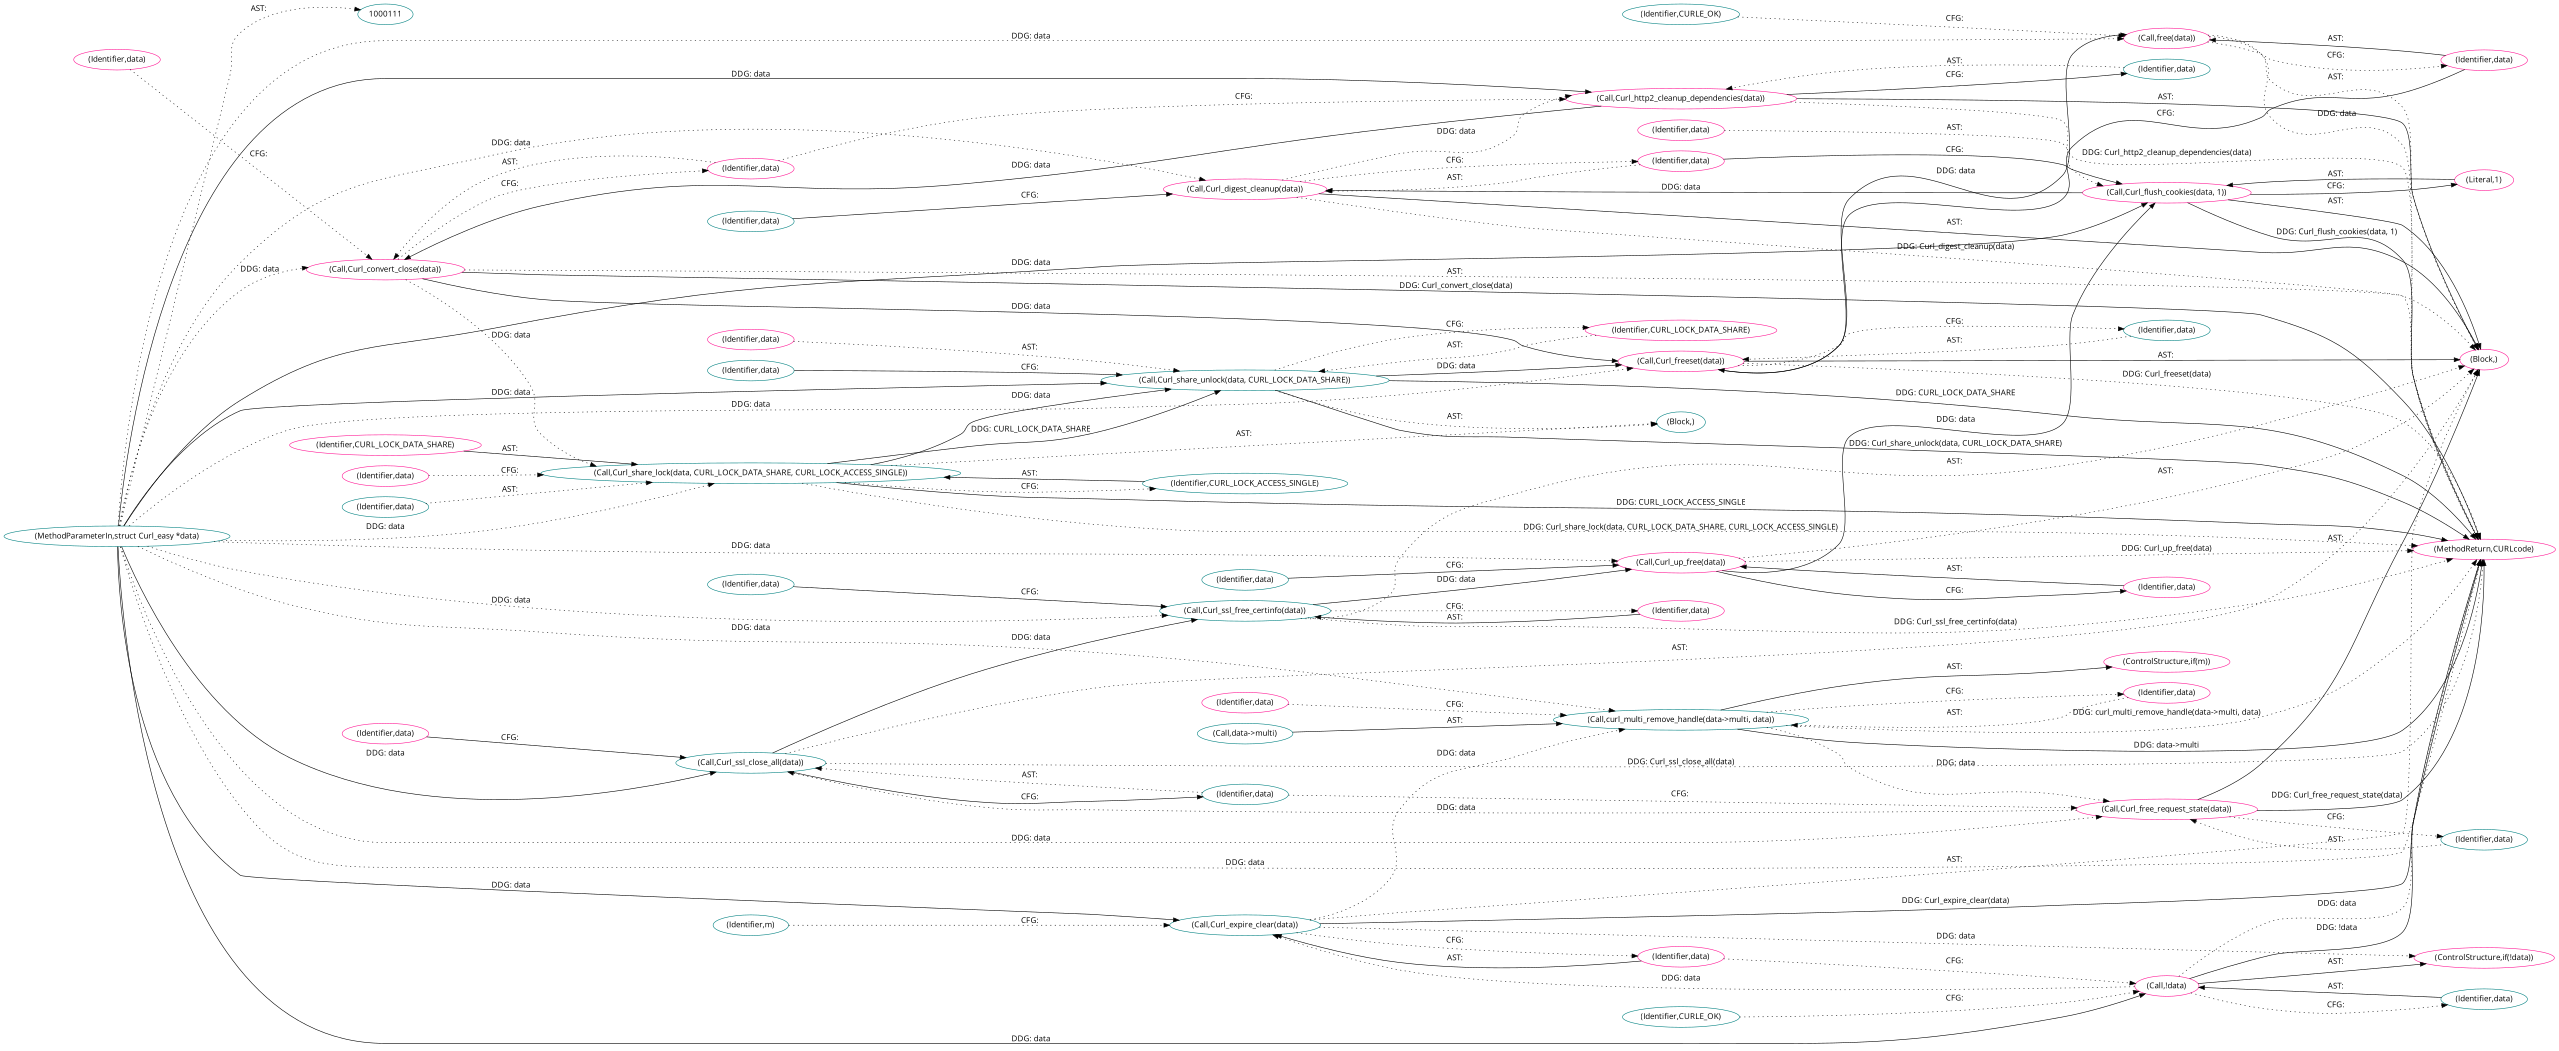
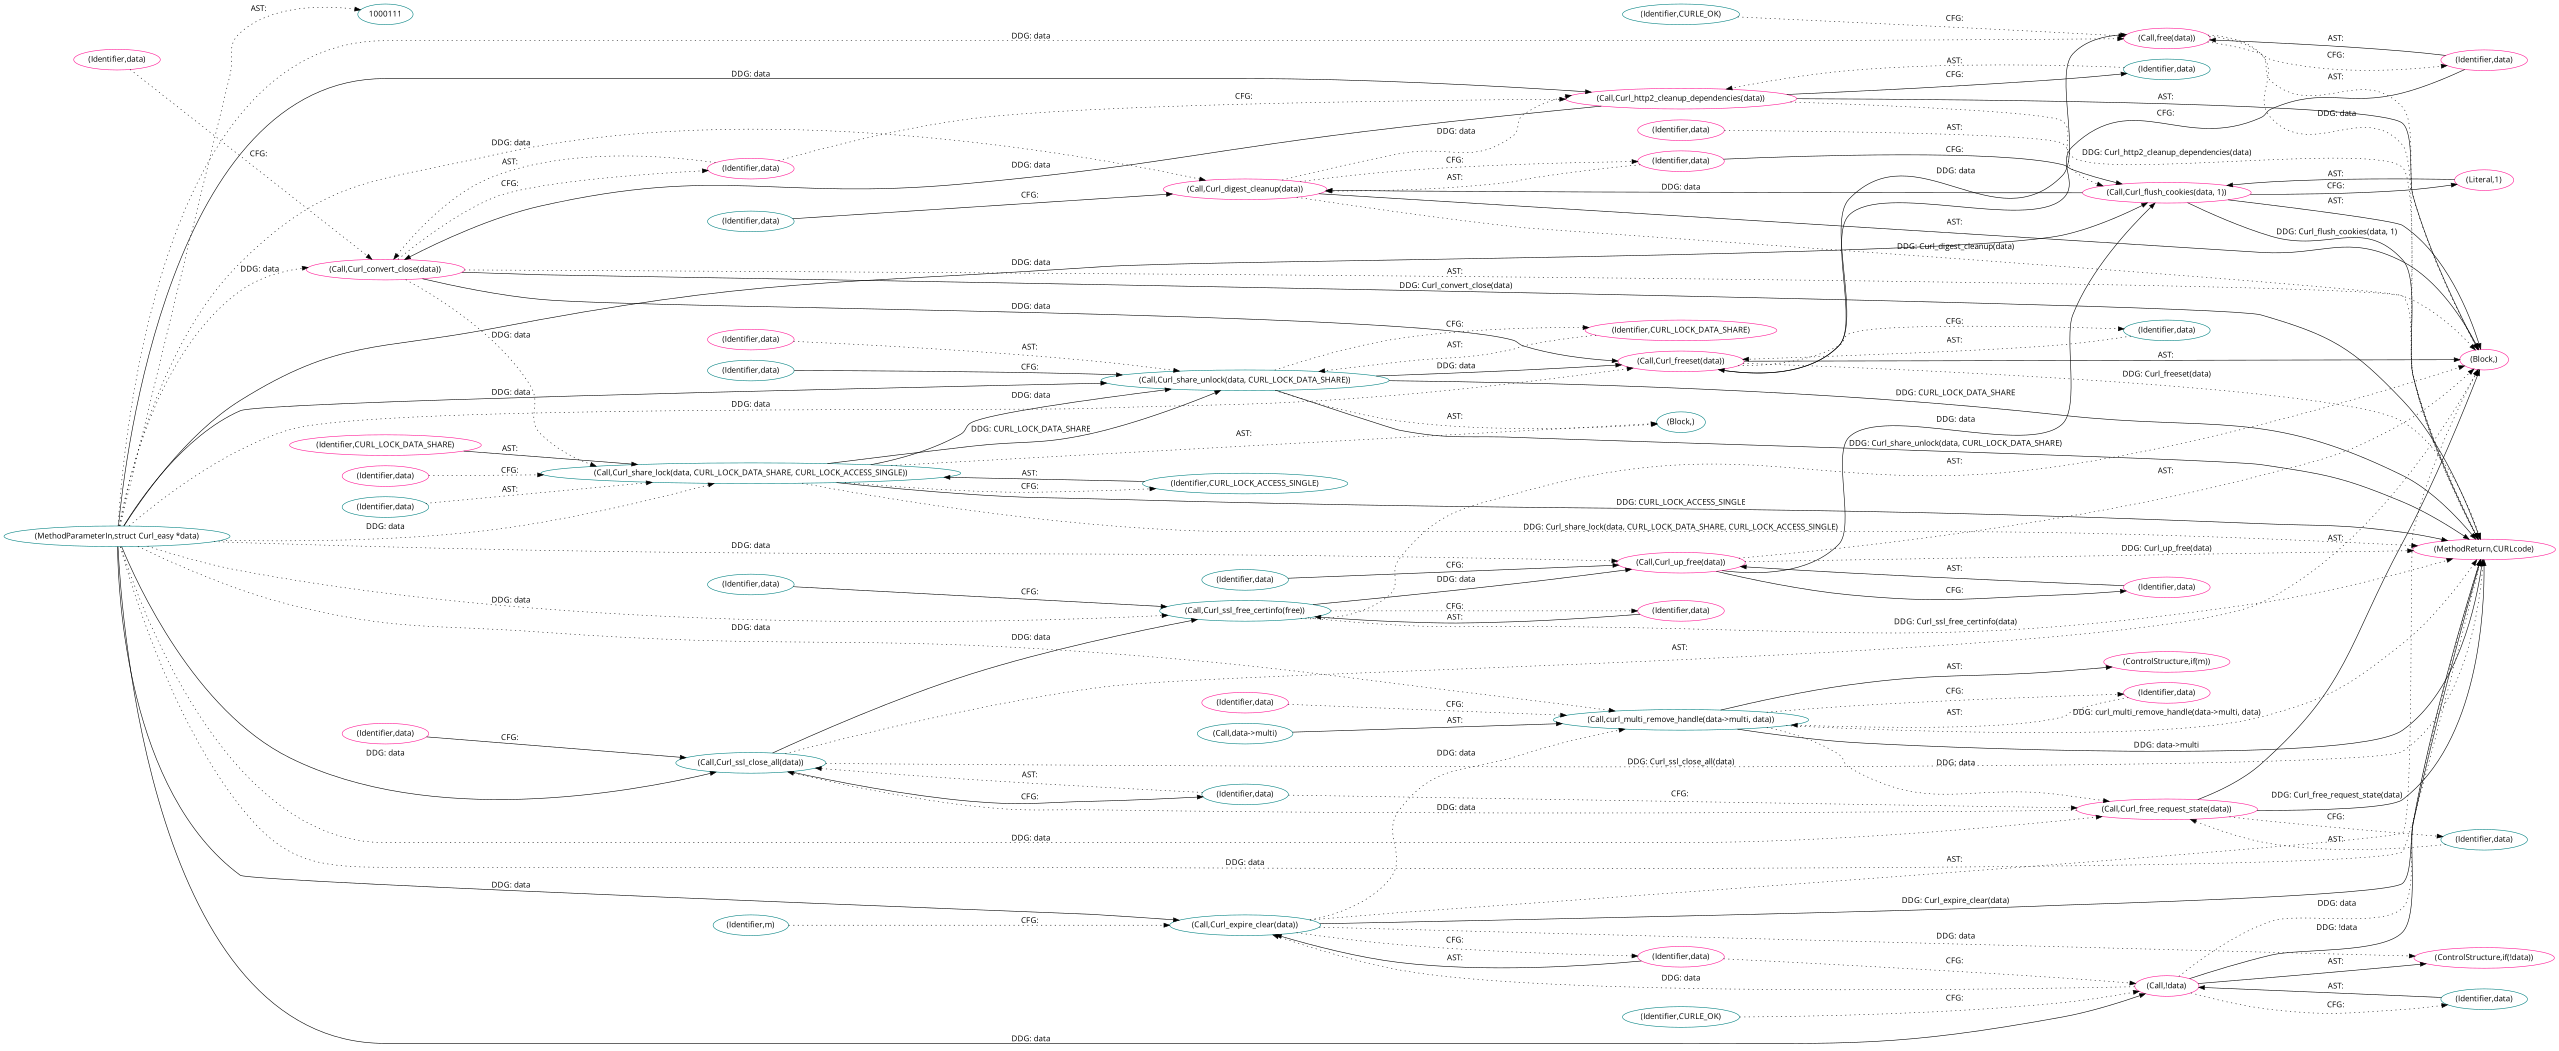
node "(Call,Curl_ssl_free_certinfo(data))": label "(Call,Curl_ssl_free_certinfo(data))" -> "(Call,Curl_ssl_free_certinfo(free))"
